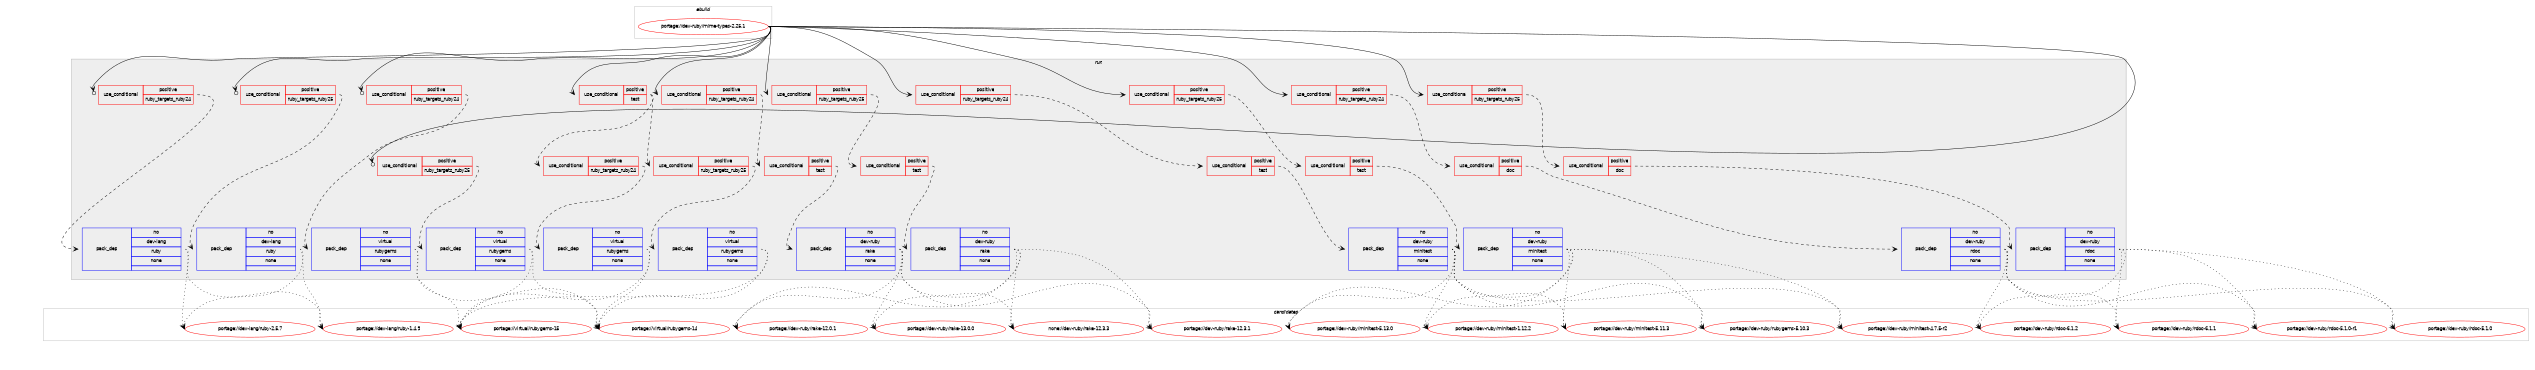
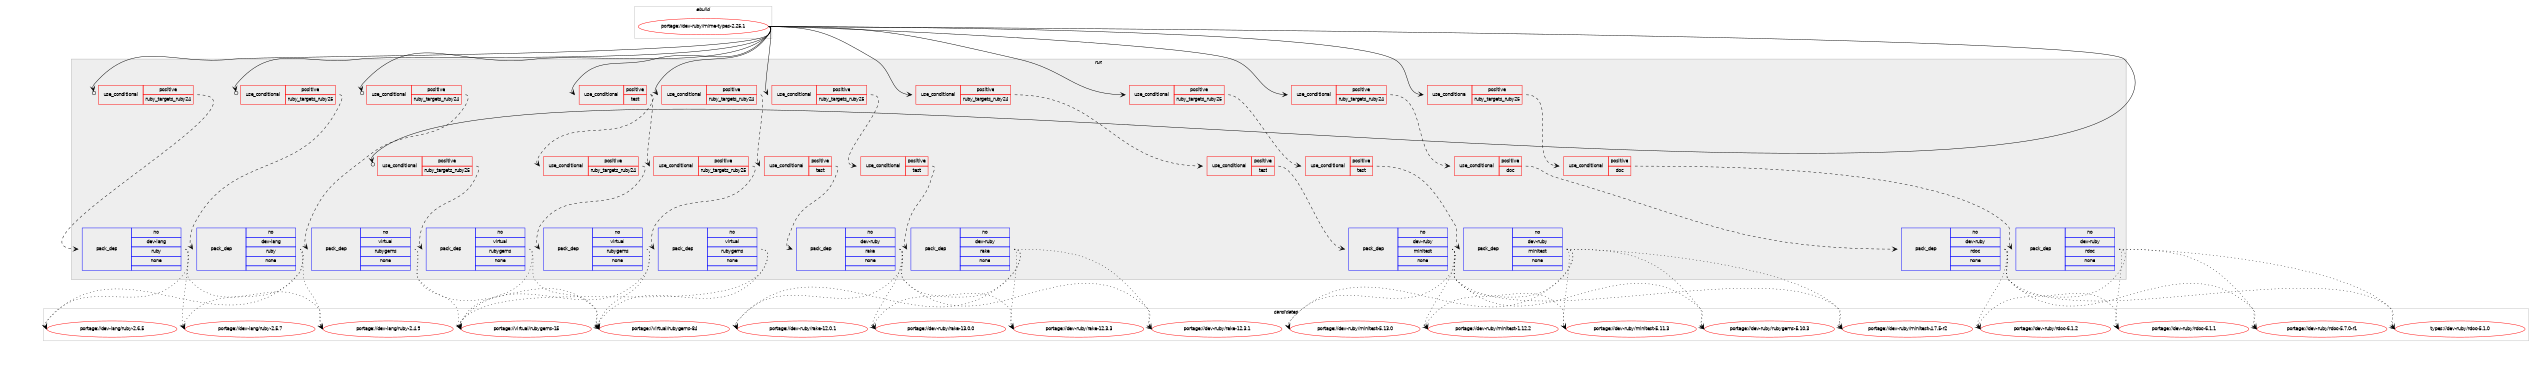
node "portage://dev-lang/ruby-2.6.5": added
node "portage://dev-lang/ruby-1.4.9": label "portage://dev-lang/ruby-1.4.9" -> "portage://dev-lang/ruby-2.4.9"
node "portage://virtual/rubygems-14": label "portage://virtual/rubygems-14" -> "portage://virtual/rubygems-84"
node "none://dev-ruby/rake-12.3.3": label "none://dev-ruby/rake-12.3.3" -> "portage://dev-ruby/rake-12.3.3"
node "portage://dev-ruby/rdoc-5.1.0-r1": label "portage://dev-ruby/rdoc-5.1.0-r1" -> "portage://dev-ruby/rdoc-5.7.0-r1"
node "portage://dev-ruby/rdoc-5.1.0": label "portage://dev-ruby/rdoc-5.1.0" -> "types://dev-ruby/rdoc-5.1.0"
